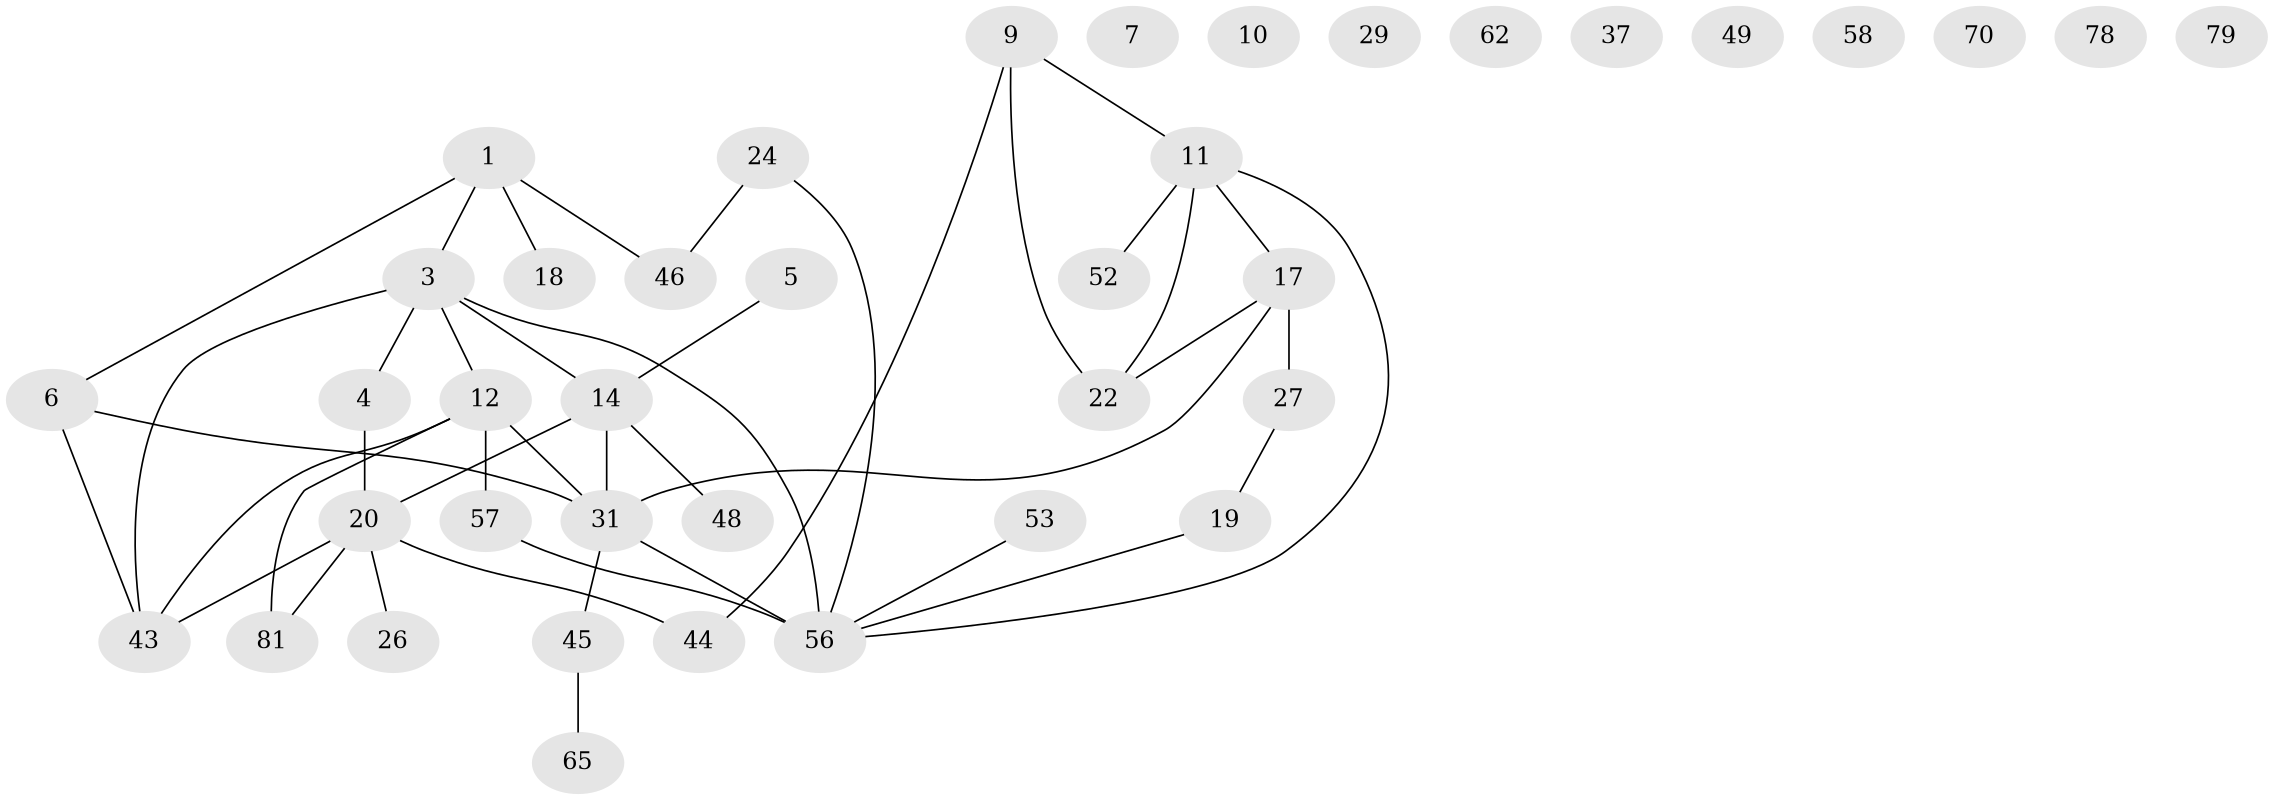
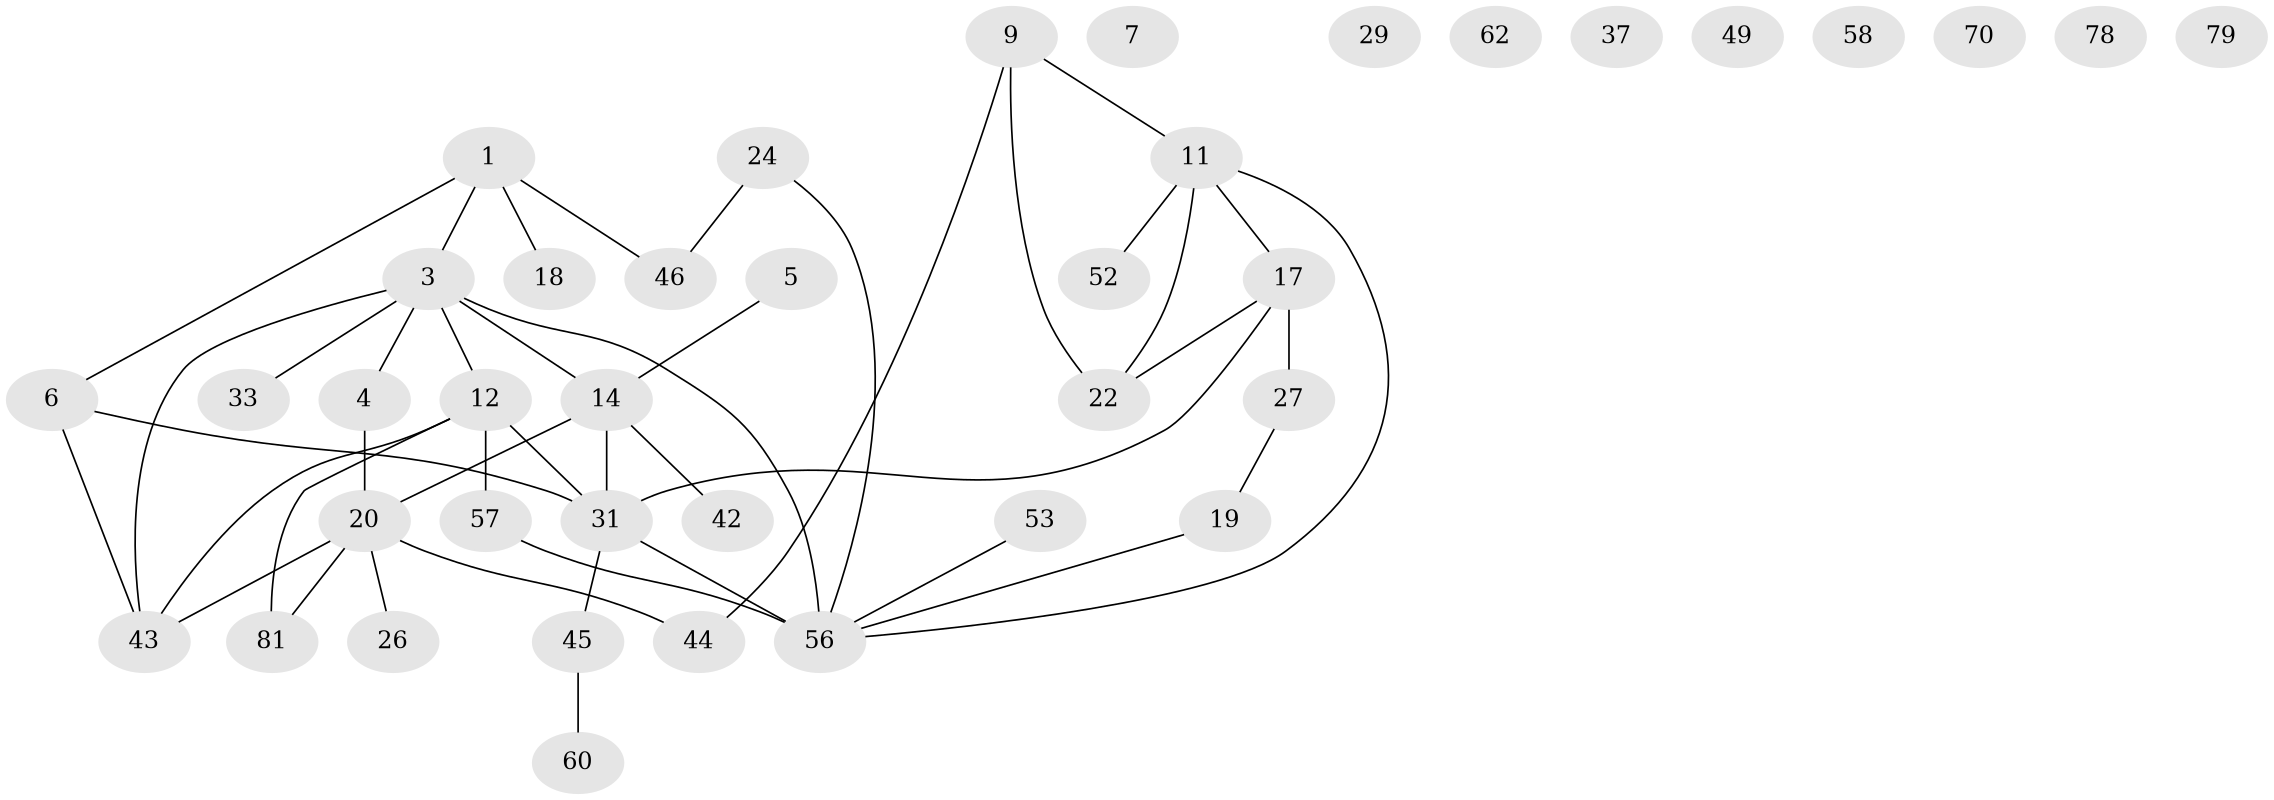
node "10": removed
node "33": added
node "48": label "48" -> "42"
node "65": label "65" -> "60"
